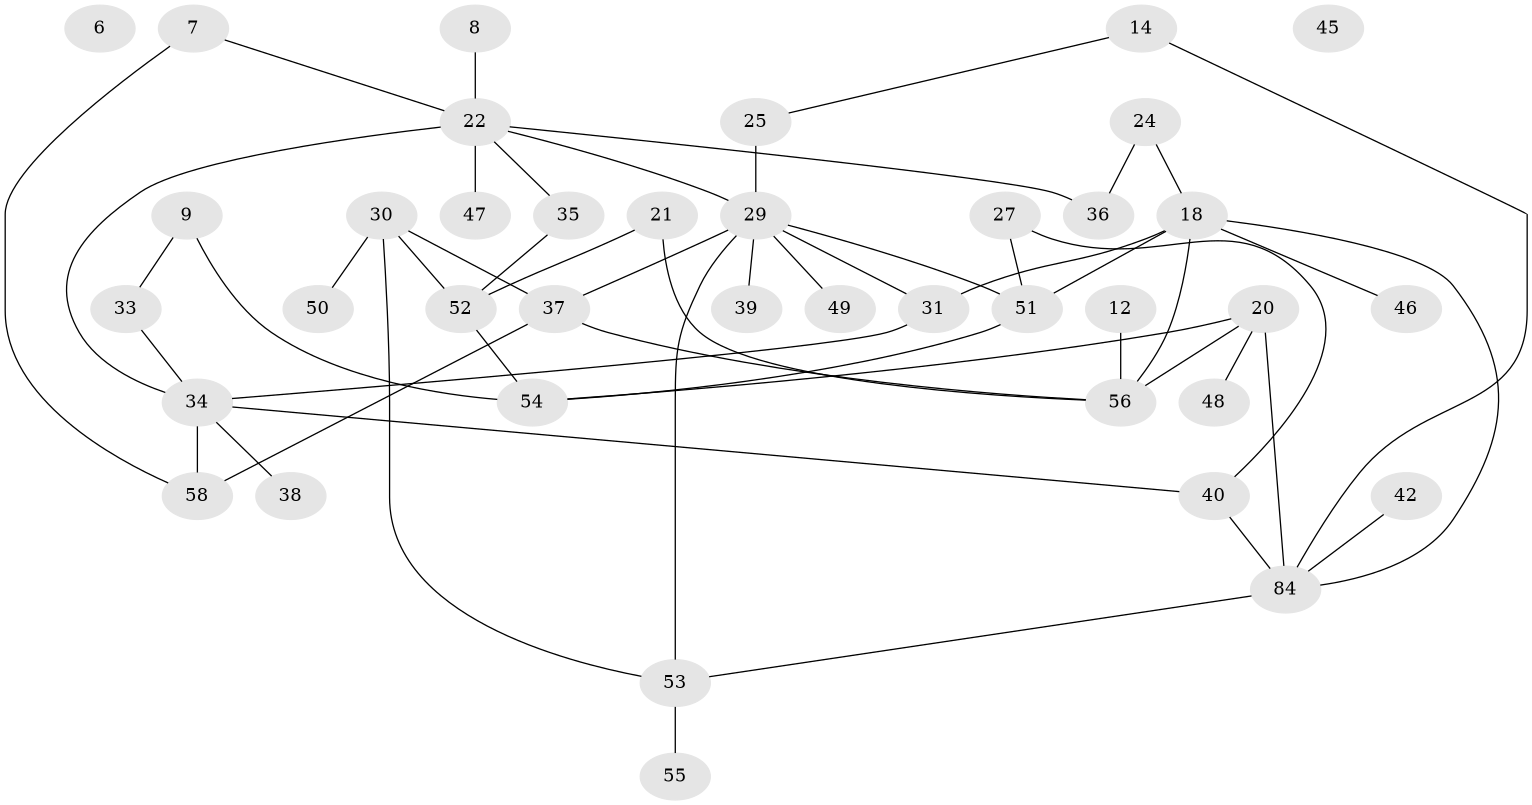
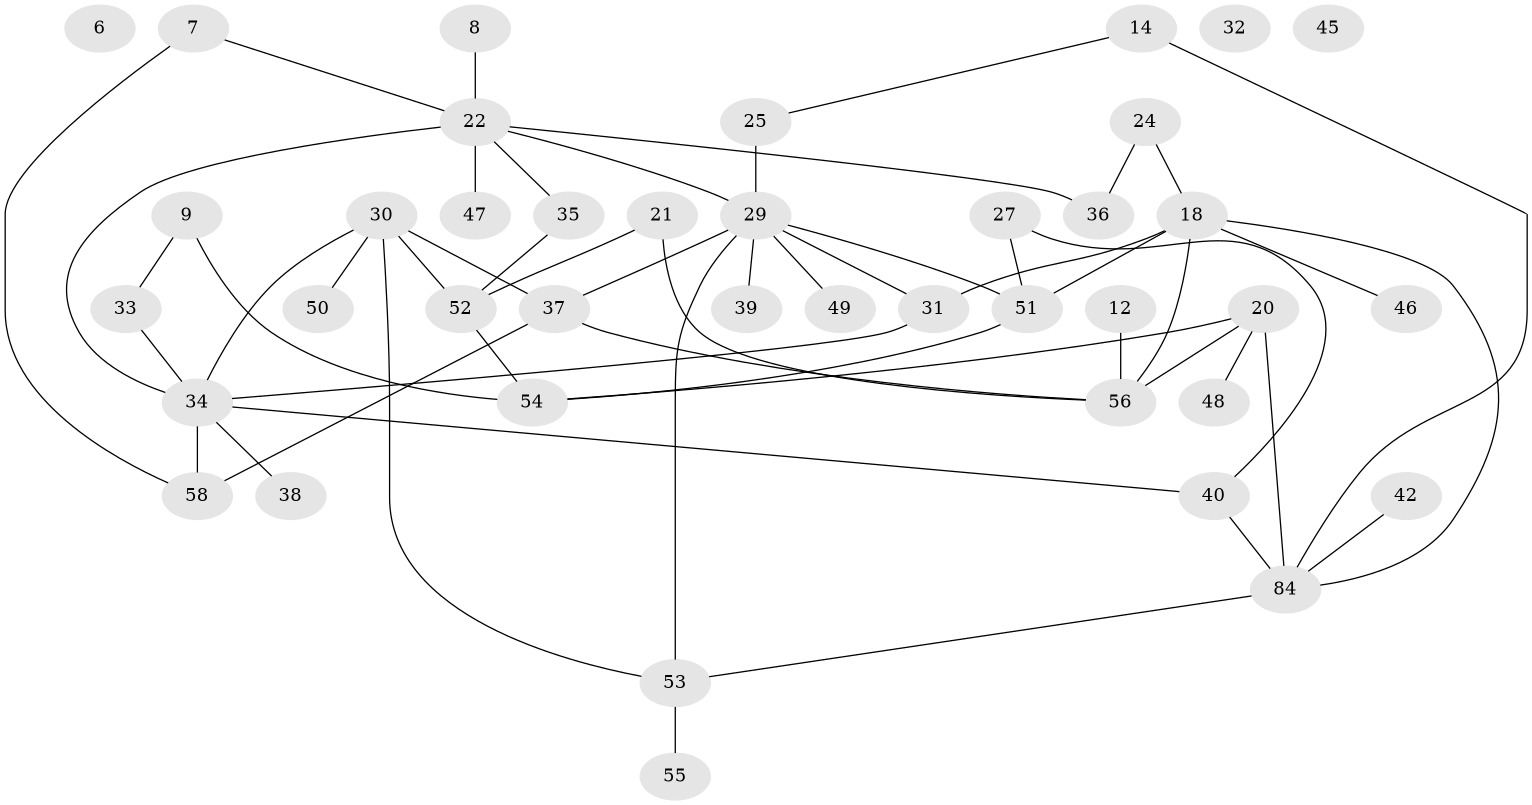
node "32": added
edge "30" -- "34": added
